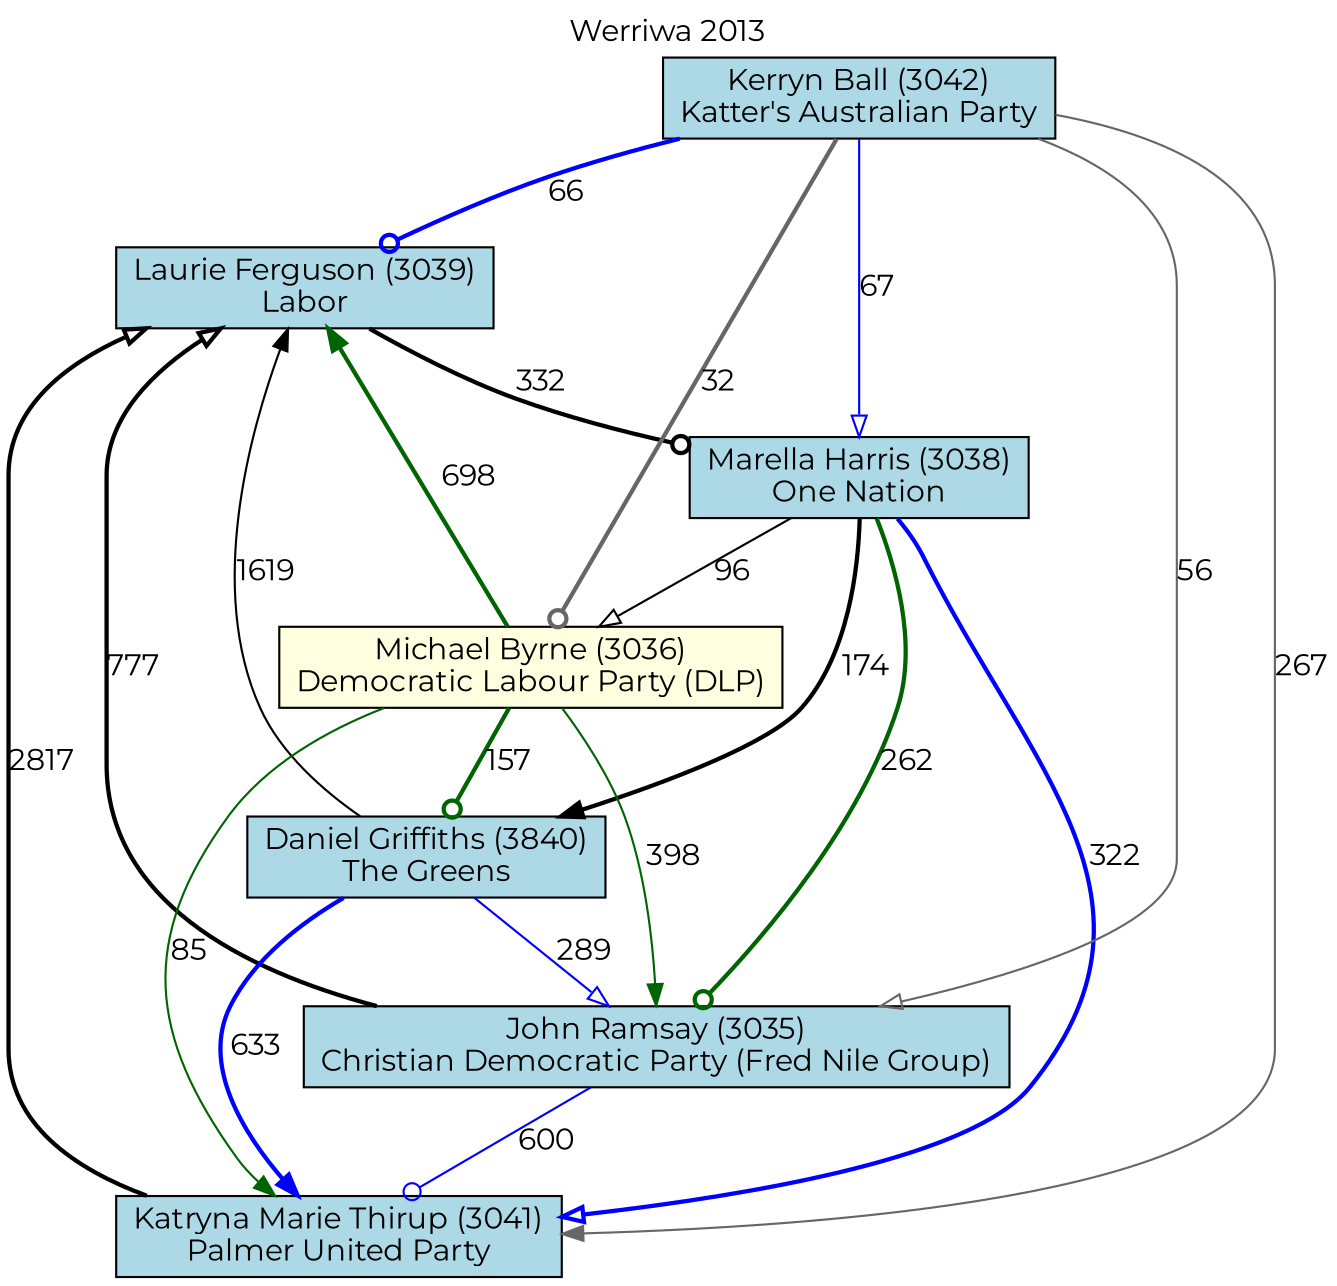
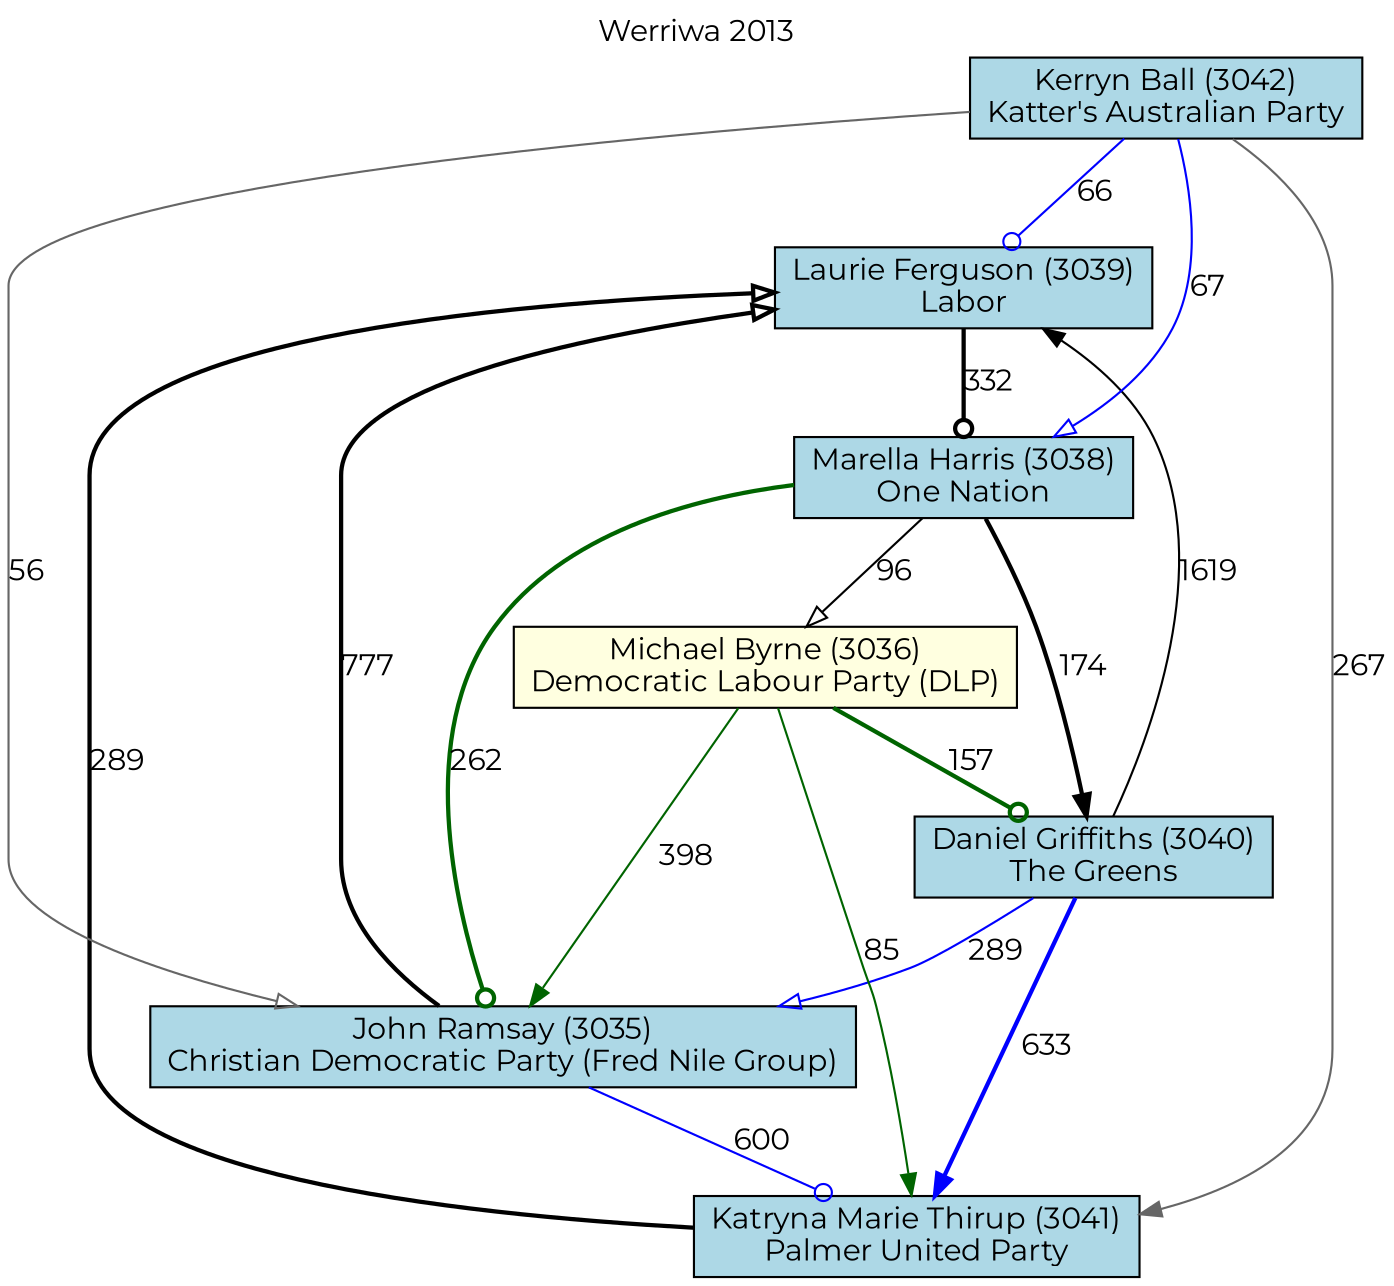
edge "Kerryn Ball (3042) Katter's Australian Party" -> "Laurie Ferguson (3039) Labor": style bold -> solid
edge "Kerryn Ball (3042) Katter's Australian Party" -> "Michael Byrne (3036) Democratic Labour Party (DLP)": removed, label "32"
edge "Michael Byrne (3036) Democratic Labour Party (DLP)" -> "Laurie Ferguson (3039) Labor": removed, label "698"
edge "Katryna Marie Thirup (3041) Palmer United Party" -> "Laurie Ferguson (3039) Labor": label "2817" -> "289"
node "Daniel Griffiths (3840) The Greens": label "Daniel Griffiths (3840) The Greens" -> "Daniel Griffiths (3040) The Greens"
edge "Marella Harris (3038) One Nation" -> "Katryna Marie Thirup (3041) Palmer United Party": removed, label "322"
